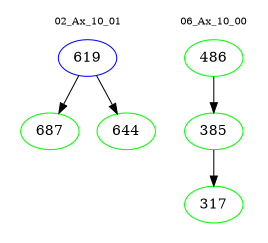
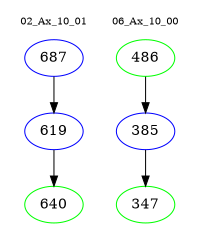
edge "619" -> "687": reversed
node "687": color green -> blue
node "644": label "644" -> "640"
node "385": color green -> blue
node "317": label "317" -> "347"
